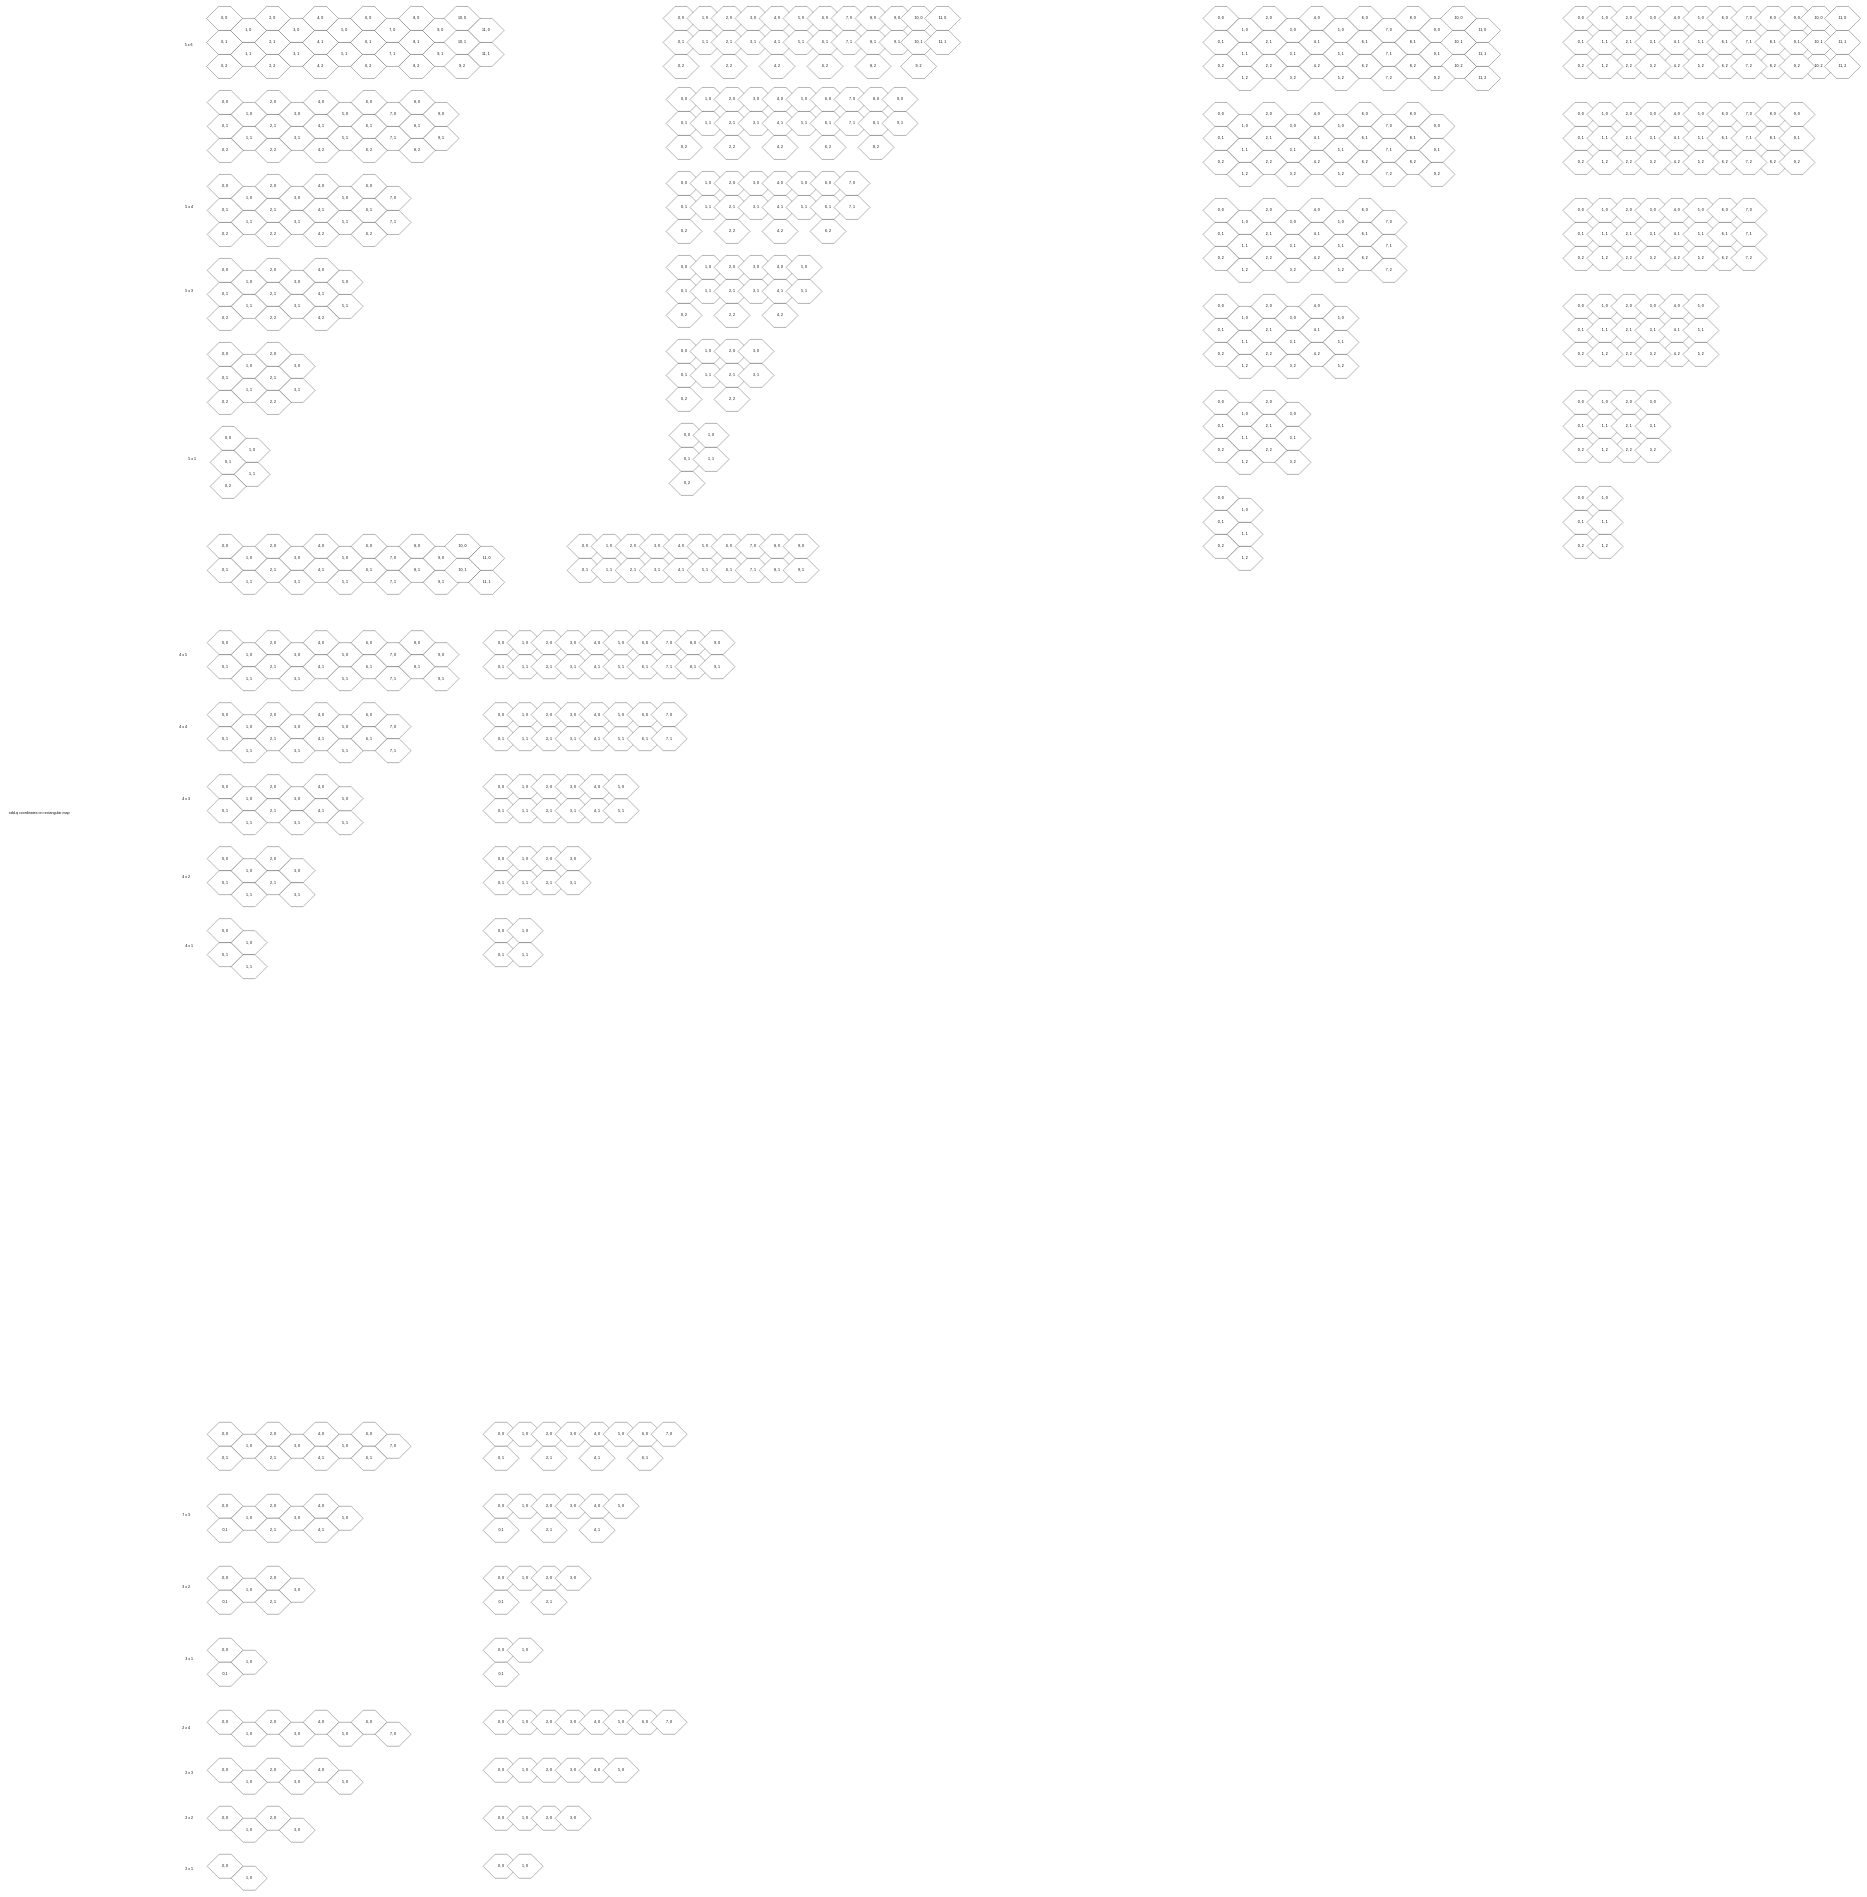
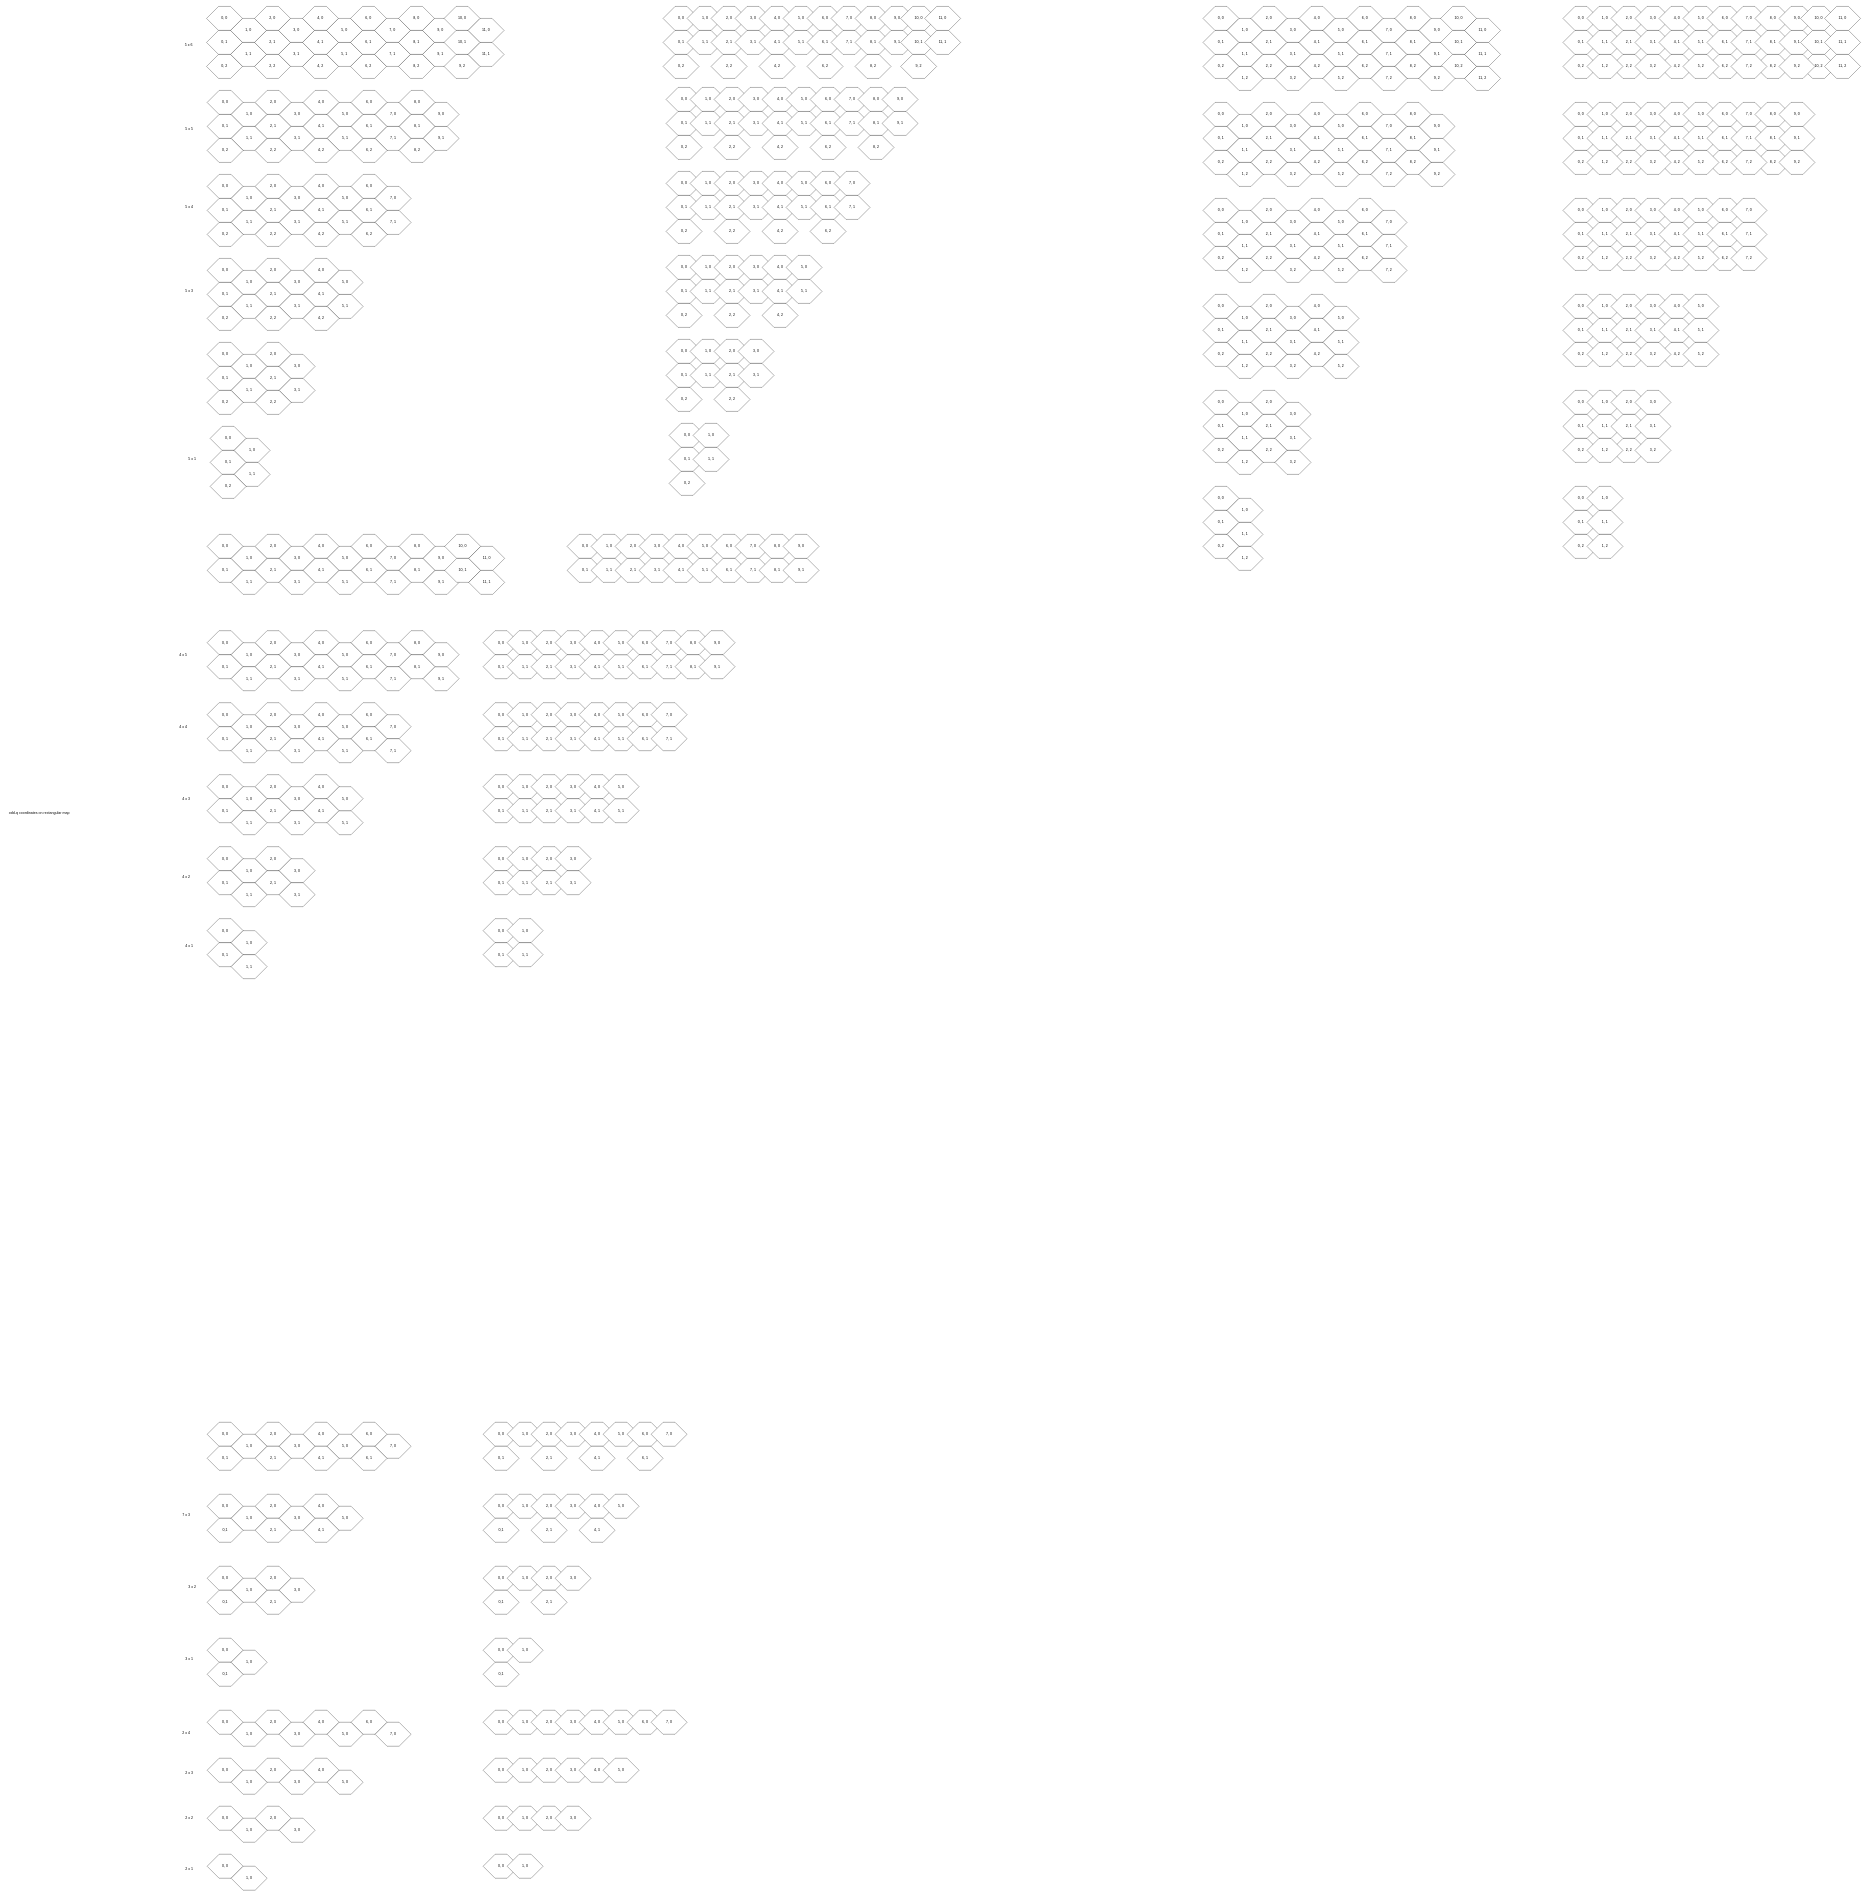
node "5 x 5": added
node "3 x 2": moved (186, 1587) -> (192, 1587)
node "2 x 4": moved (186, 1728) -> (186, 1733)
